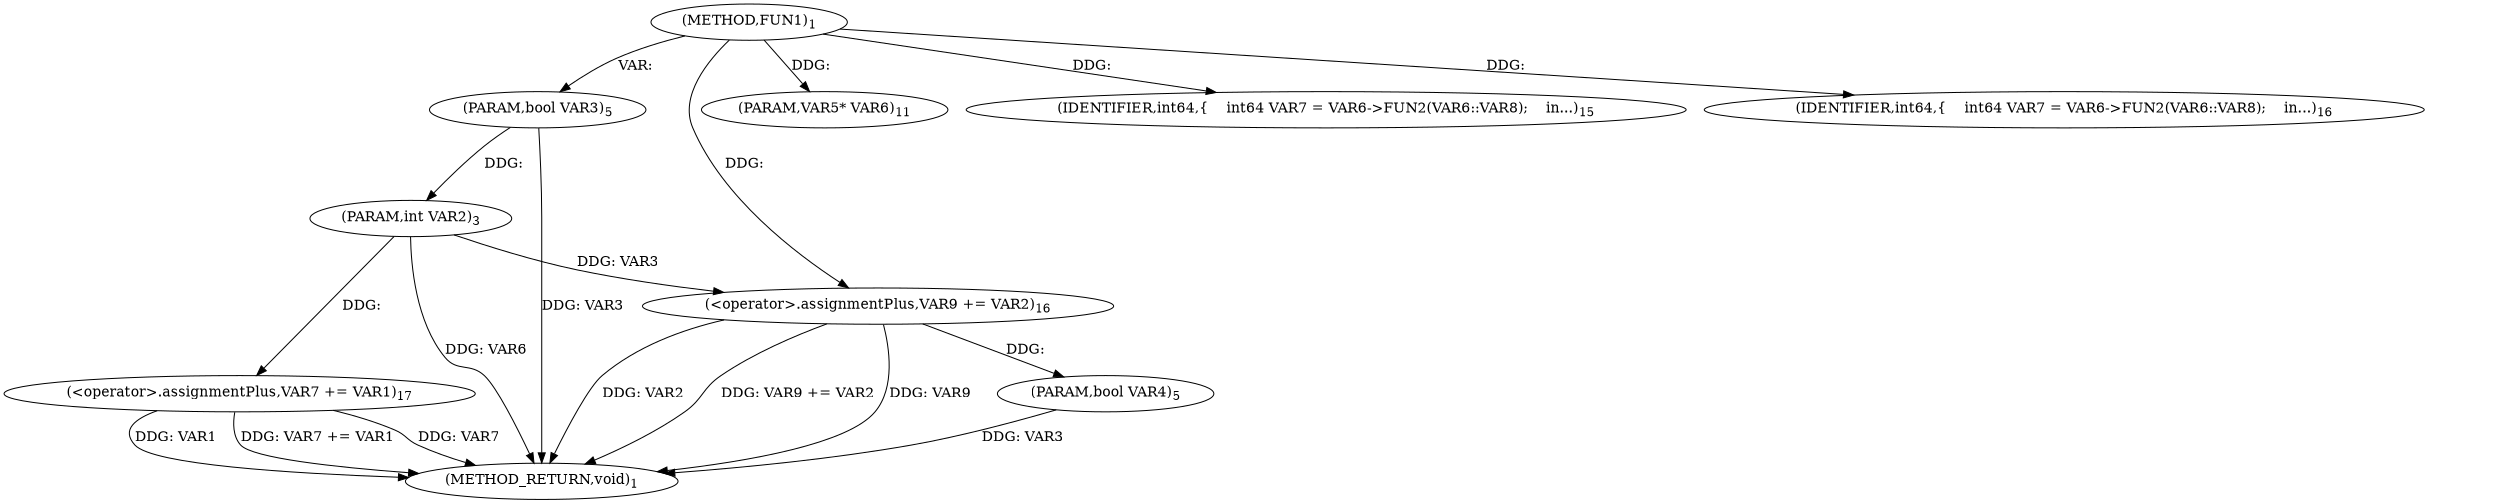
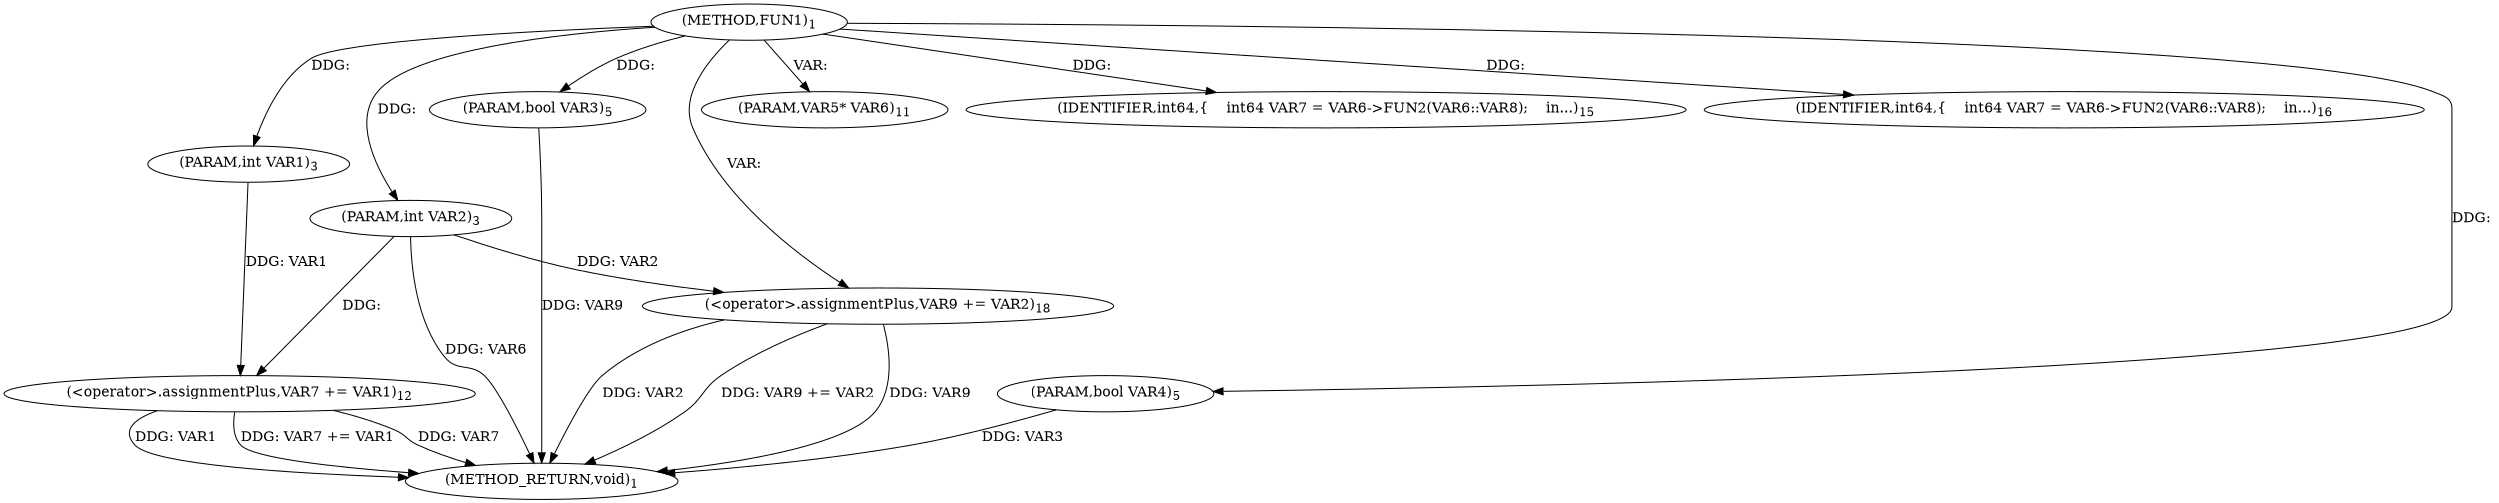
edge "(METHOD,FUN1)" -> "(PARAM,bool VAR3)": label "VAR: " -> "DDG: "
edge "(METHOD,FUN1)" -> "(PARAM,VAR5* VAR6)": label "DDG: " -> "VAR: "
edge "(PARAM,bool VAR3)" -> "(PARAM,int VAR2)": now "(METHOD,FUN1)" -> "(PARAM,int VAR2)"
node "(PARAM,int VAR1)": added
edge "(METHOD,FUN1)" -> "(<operator>.assignmentPlus,VAR9 += VAR2)": label "DDG: " -> "VAR: "
edge "(PARAM,int VAR2)" -> "(<operator>.assignmentPlus,VAR9 += VAR2)": label "DDG: VAR3" -> "DDG: VAR2"
node "(<operator>.assignmentPlus,VAR9 += VAR2)": text "16" -> "18"
edge "(PARAM,bool VAR3)" -> "(METHOD_RETURN,void)": label "DDG: VAR3" -> "DDG: VAR9"
edge "(<operator>.assignmentPlus,VAR9 += VAR2)" -> "(PARAM,bool VAR4)": now "(METHOD,FUN1)" -> "(PARAM,bool VAR4)"
node "(<operator>.assignmentPlus,VAR7 += VAR1)": text "17" -> "12"
